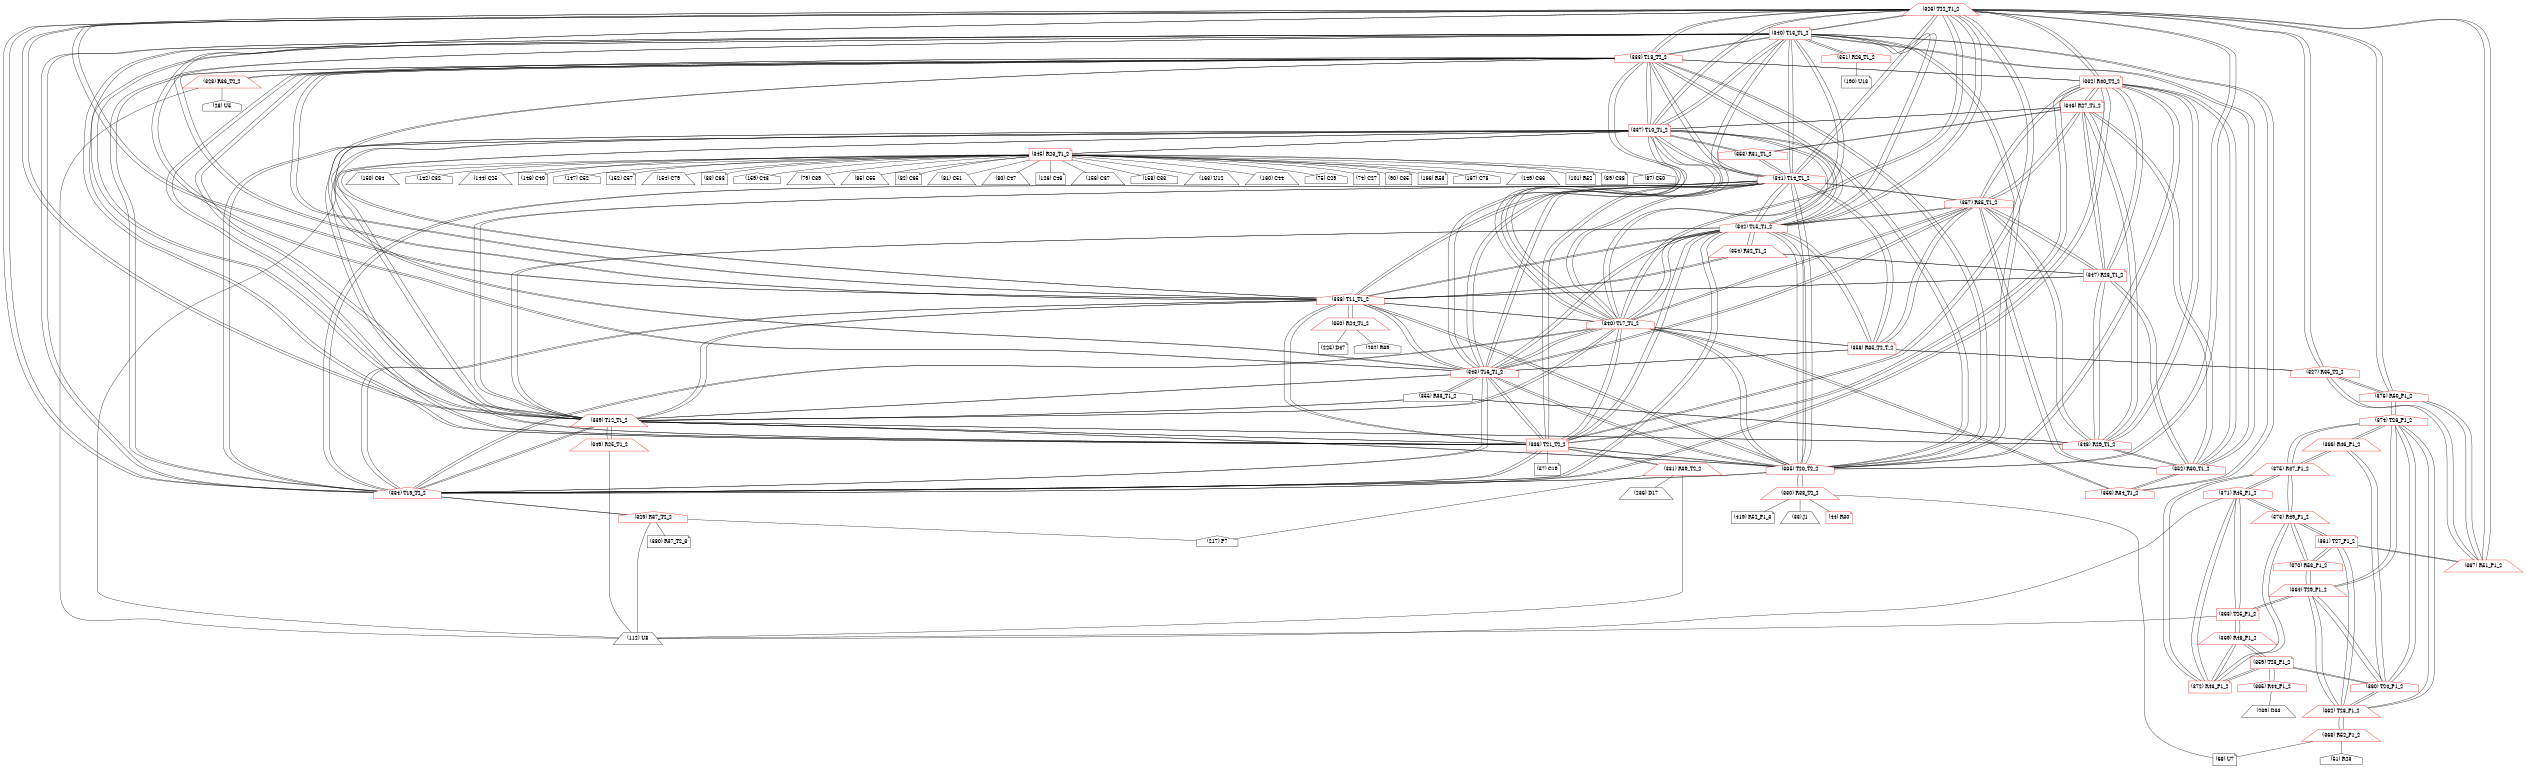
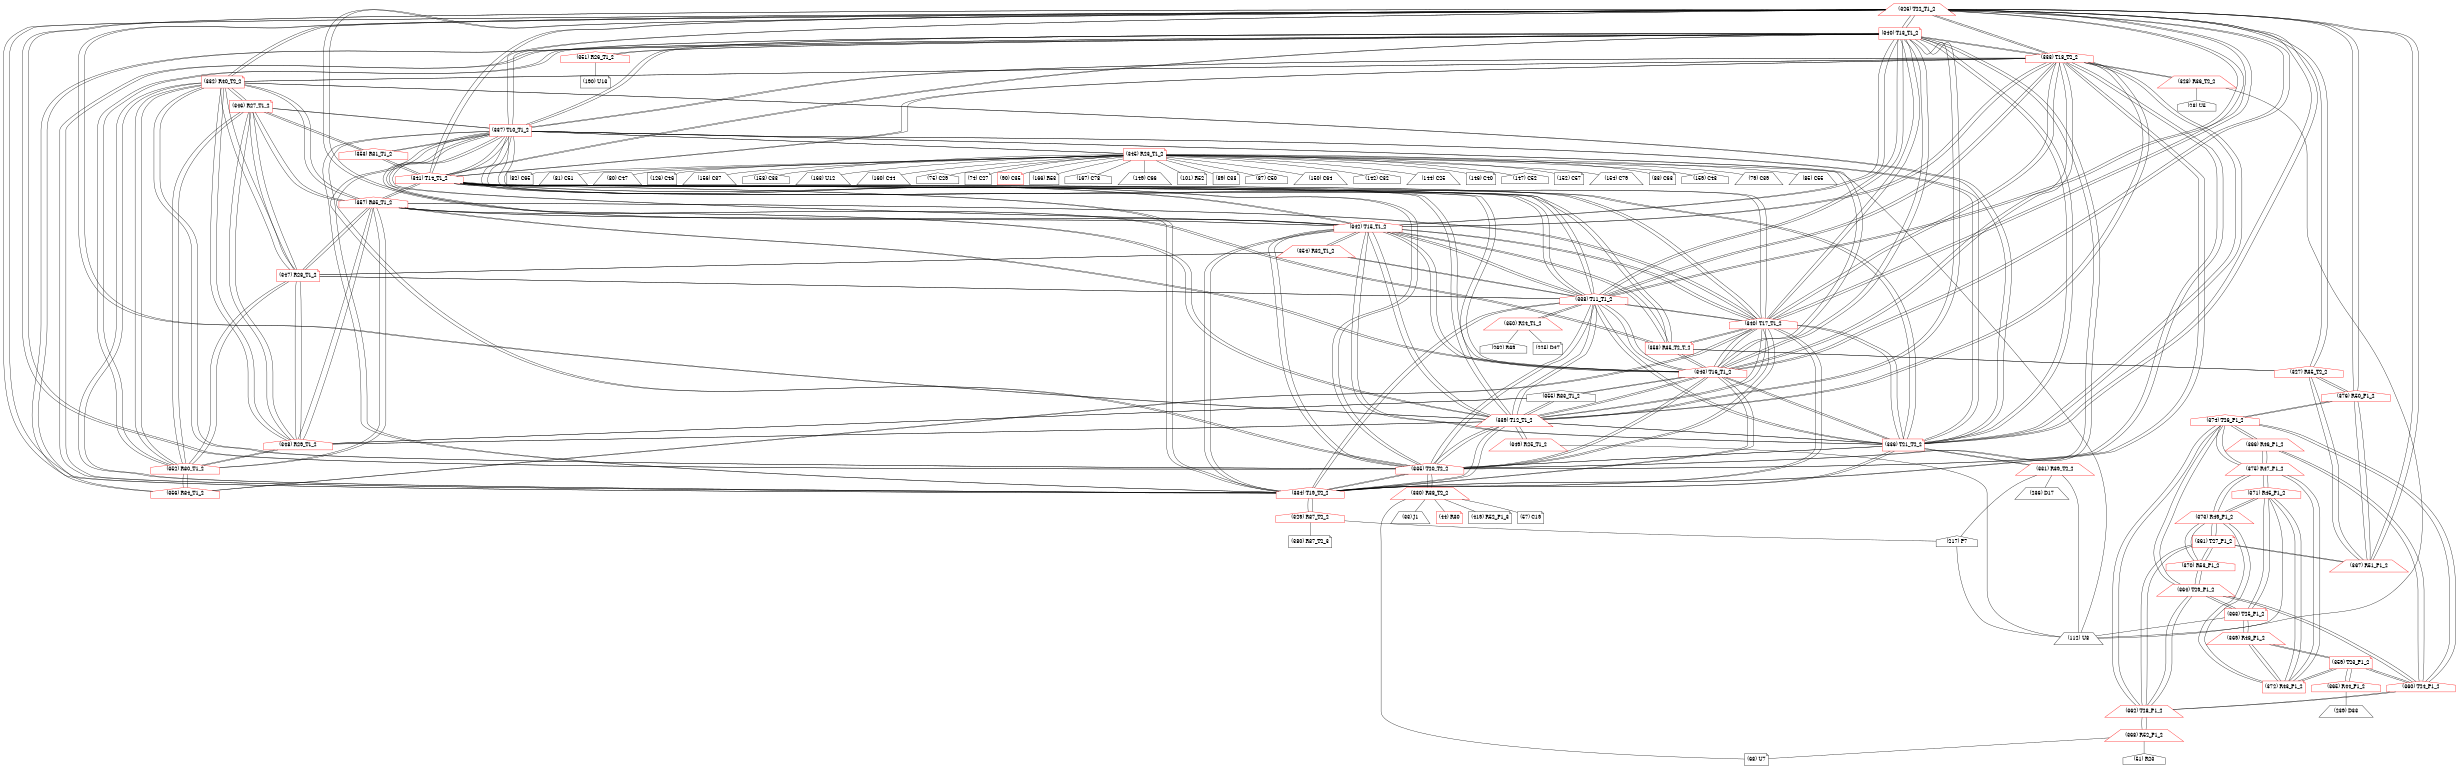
node "(90) C35": color black -> red
edge "(336) T21_T2_2" -- "(57) C19": now "(330) R38_T2_2" -- "(57) C19"
edge "(329) R37_T2_2" -- "(112) U8": now "(217) P7" -- "(112) U8"
